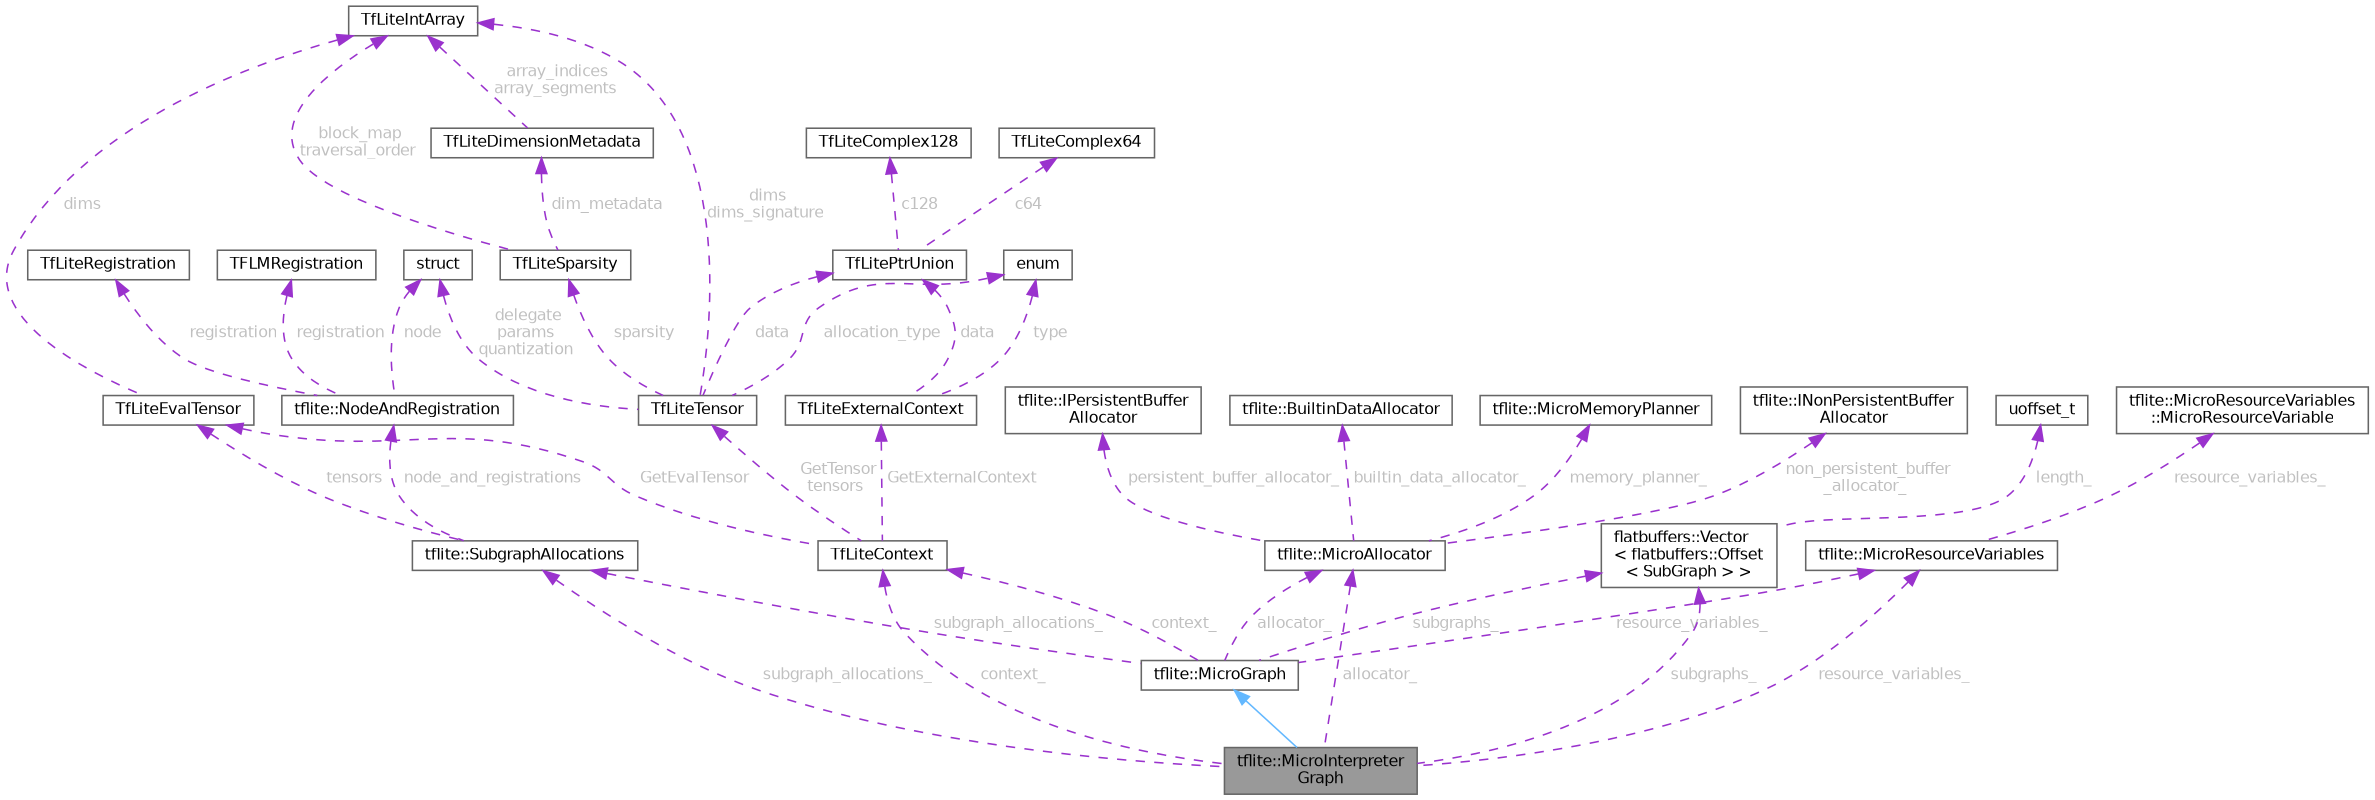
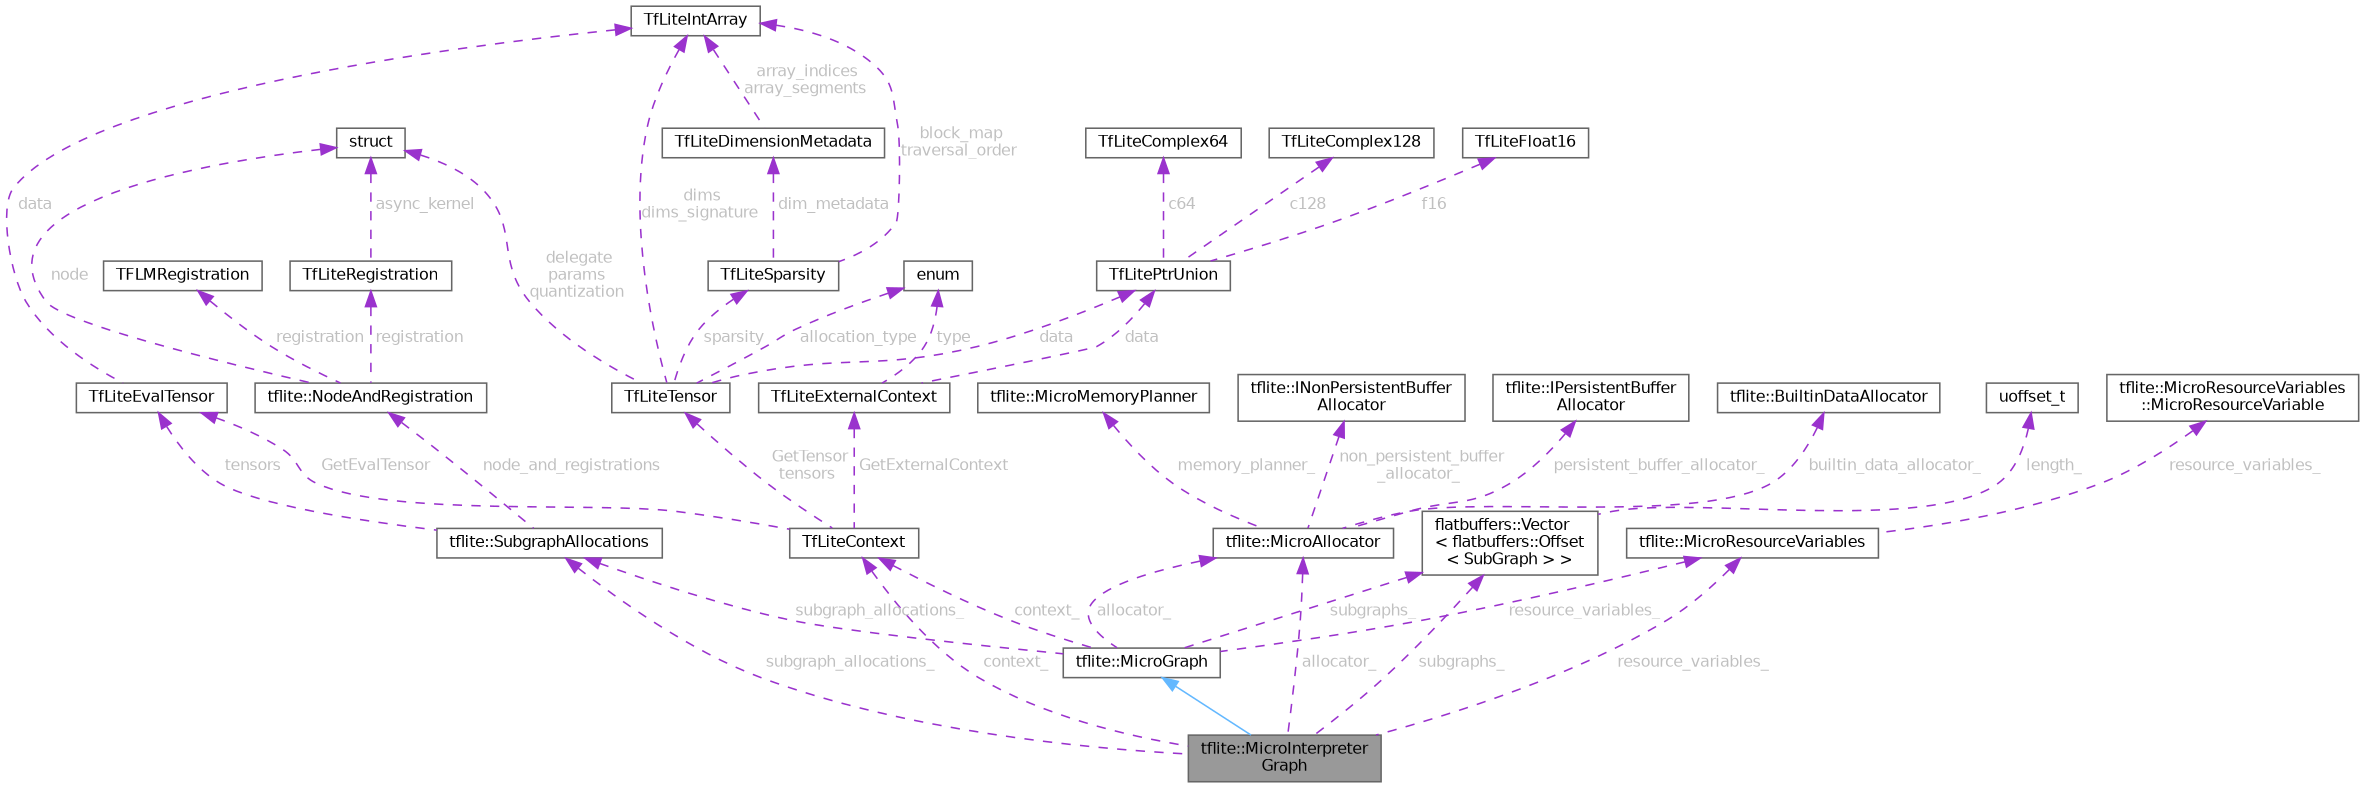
node "TfLiteFloat16": added
edge "TfLiteEvalTensor" -> "TfLiteIntArray": label " dims" -> " data"
edge "TfLiteRegistration" -> "struct": added, label "async_kernel"
